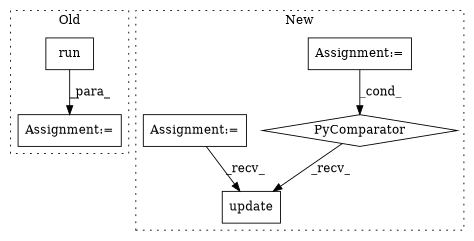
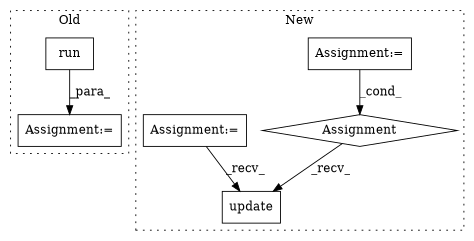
node "PyComparator": label "PyComparator" -> "Assignment"
